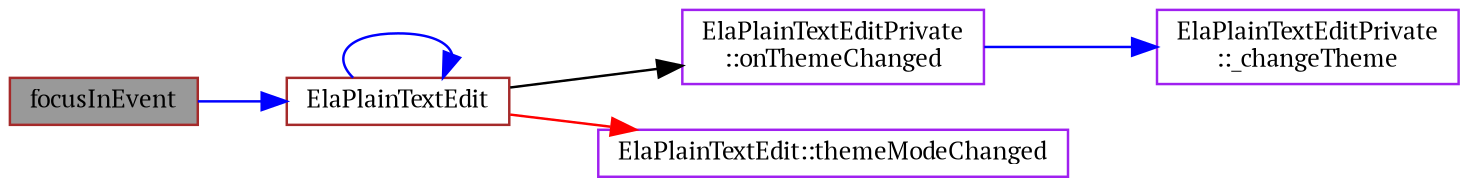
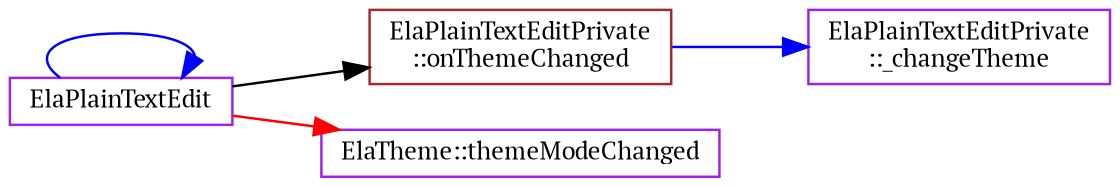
node "ElaPlainTextEditPrivate ::onThemeChanged": color purple -> brown
node "focusInEvent": removed
node "ElaPlainTextEdit": color brown -> purple
node "ElaPlainTextEdit::themeModeChanged": label "ElaPlainTextEdit::themeModeChanged" -> "ElaTheme::themeModeChanged"
